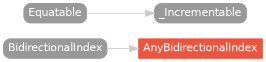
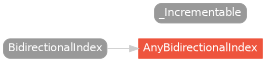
node "Equatable": removed
